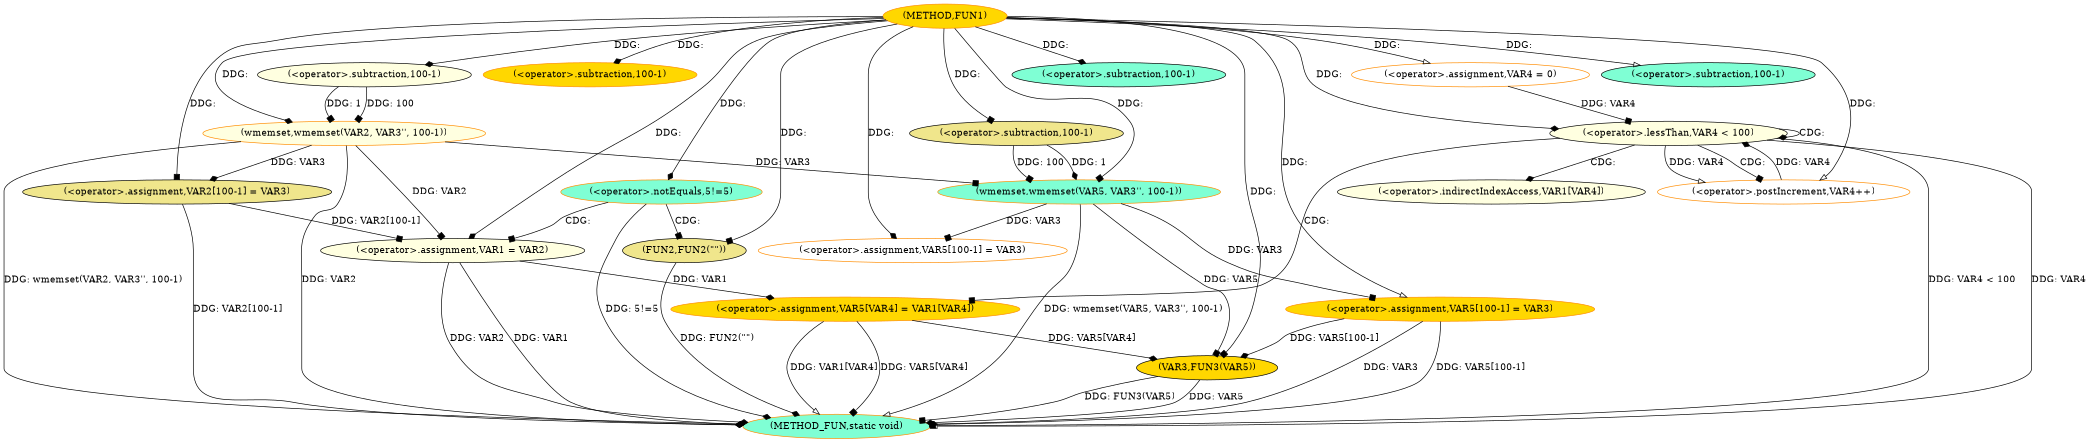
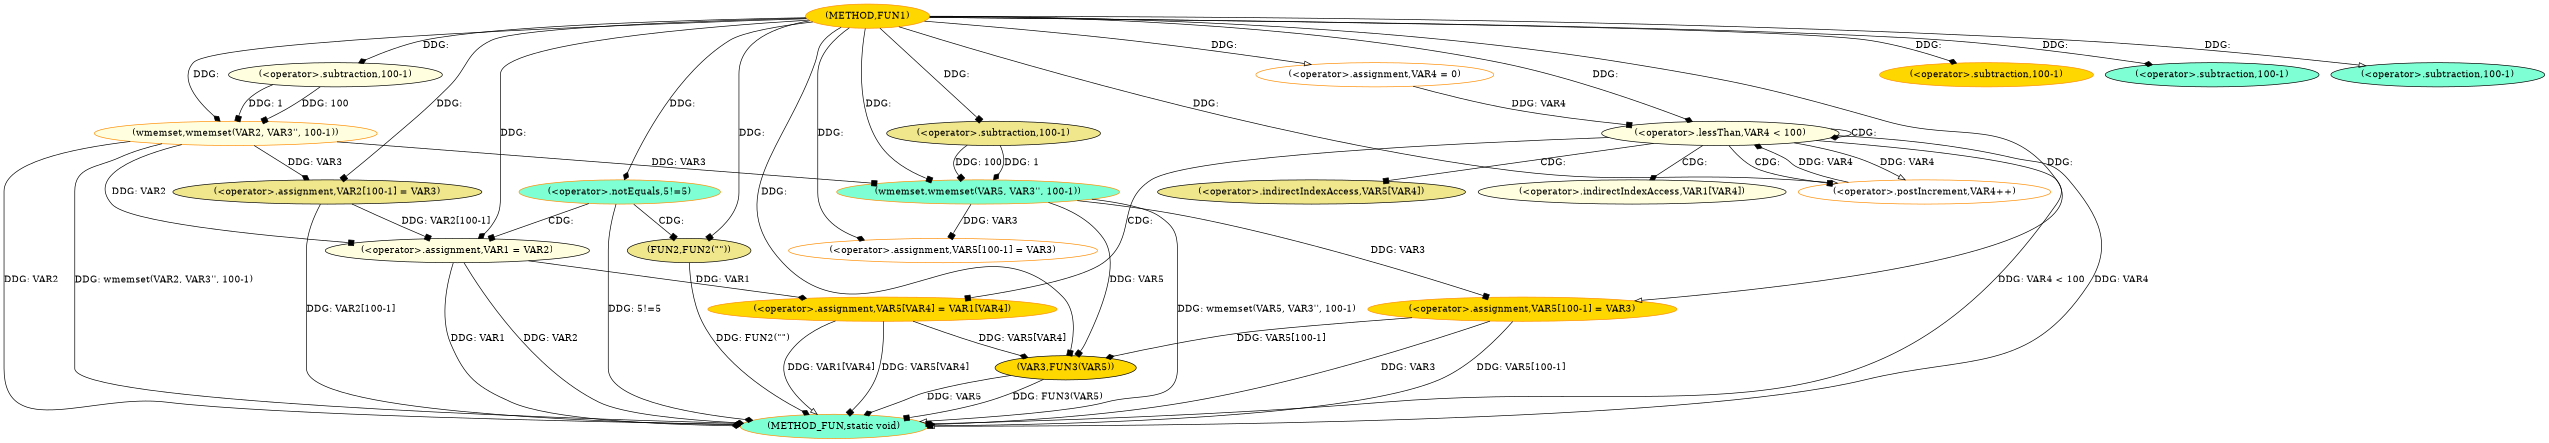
node "(<operator>.indirectIndexAccess,VAR5[VAR4])": added
